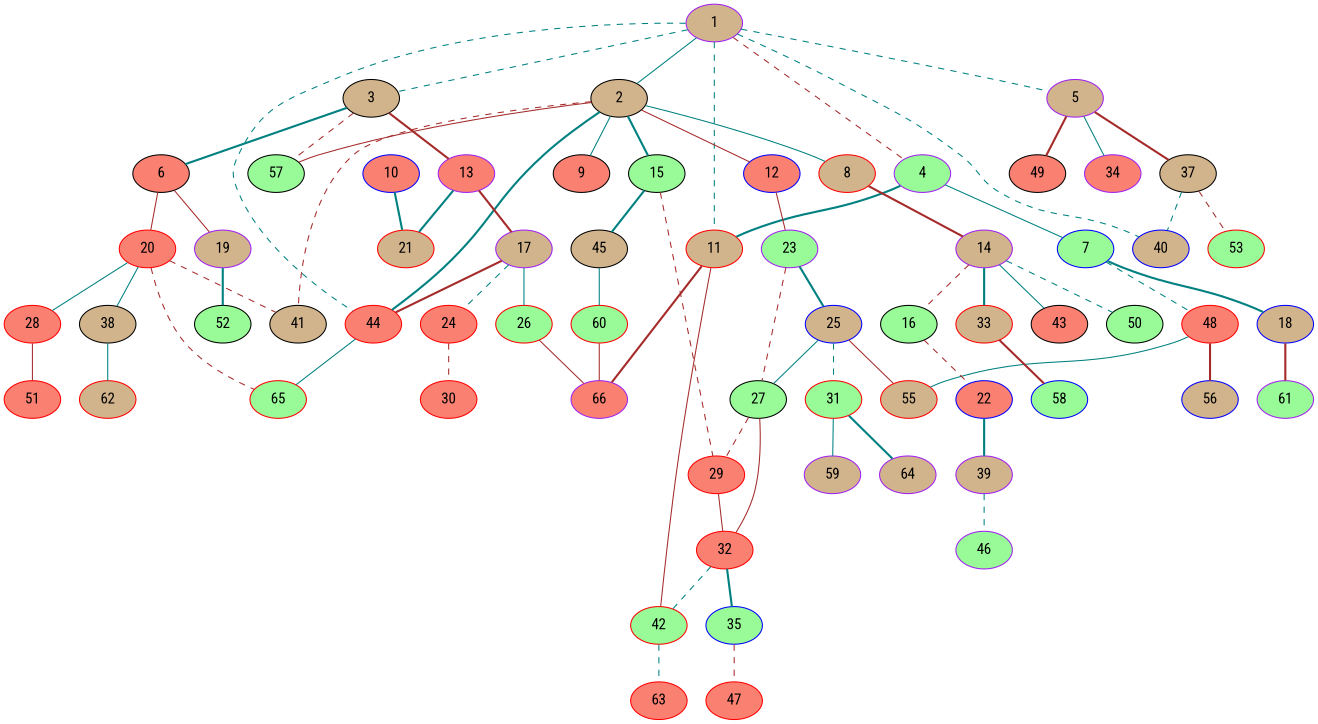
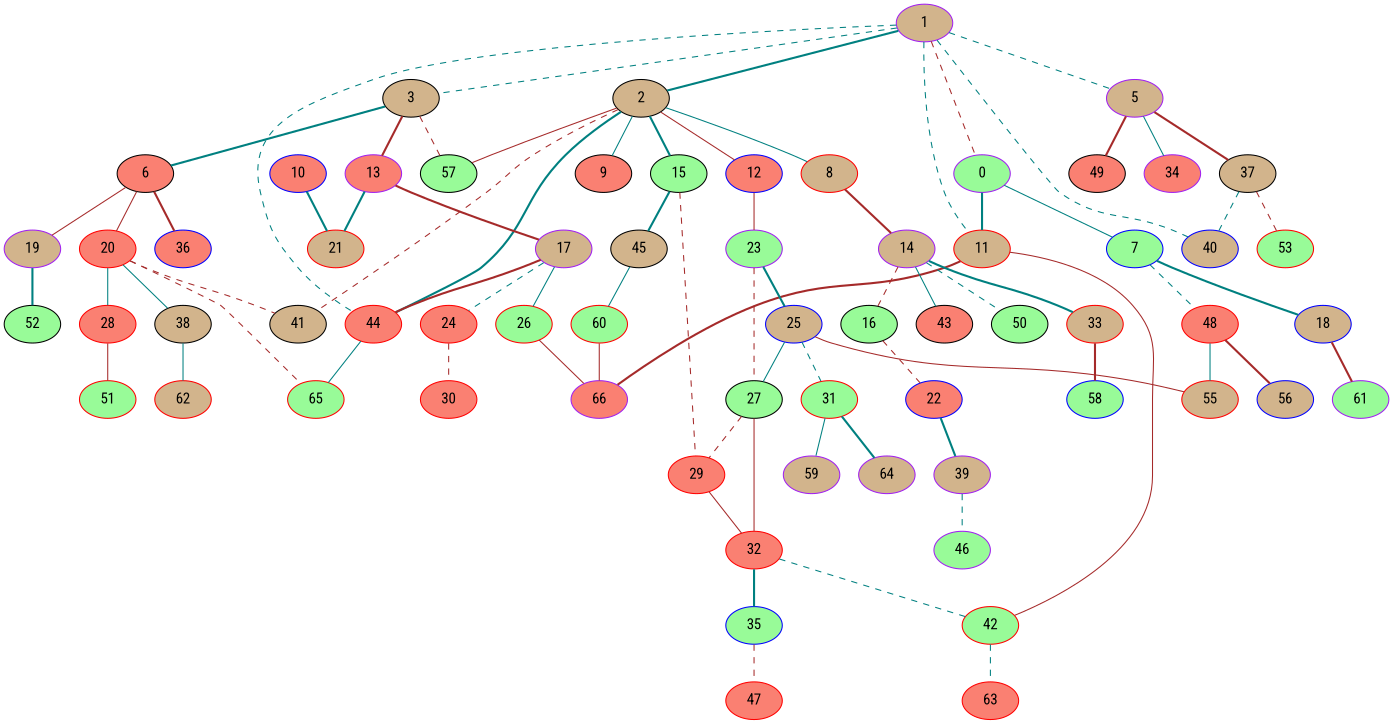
edge "1" -- "2": style solid -> bold
node "4": label "4" -> "0"
node "36": added
node "51": fillcolor salmon -> palegreen
